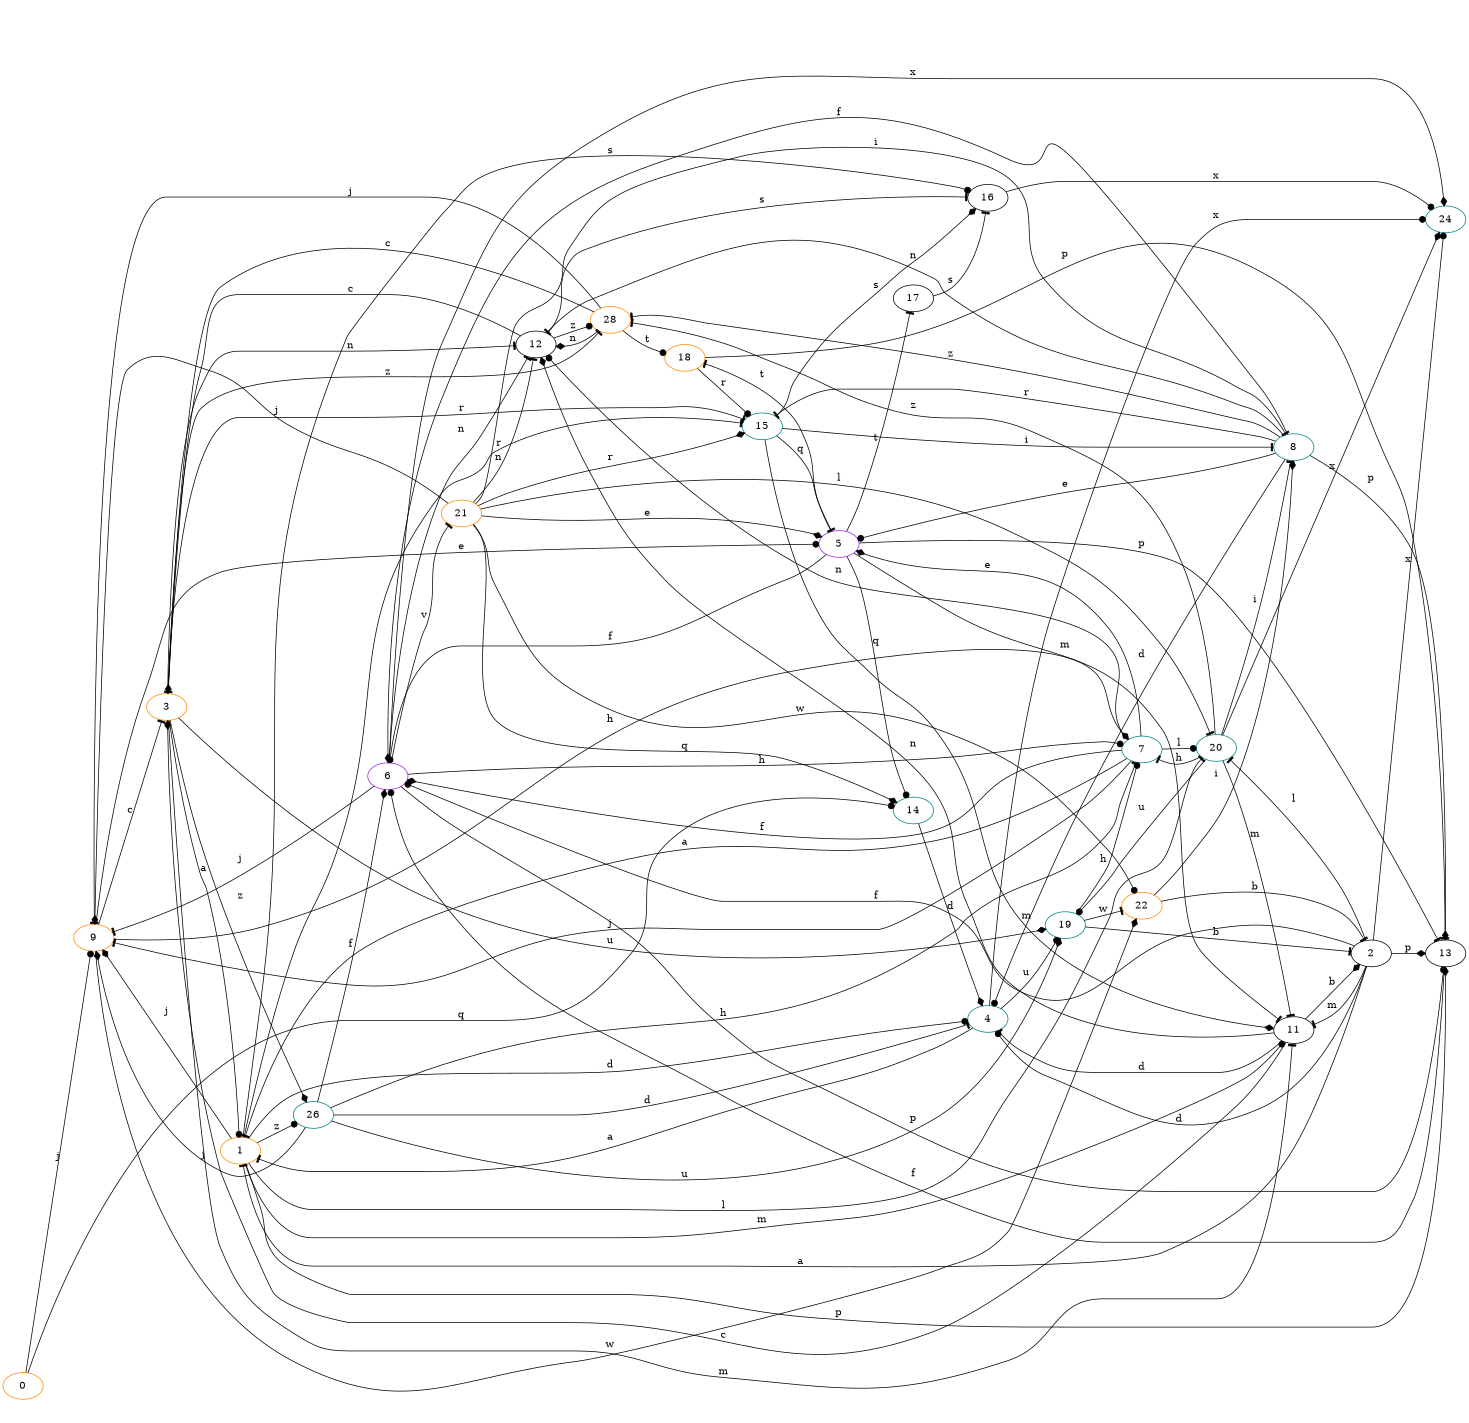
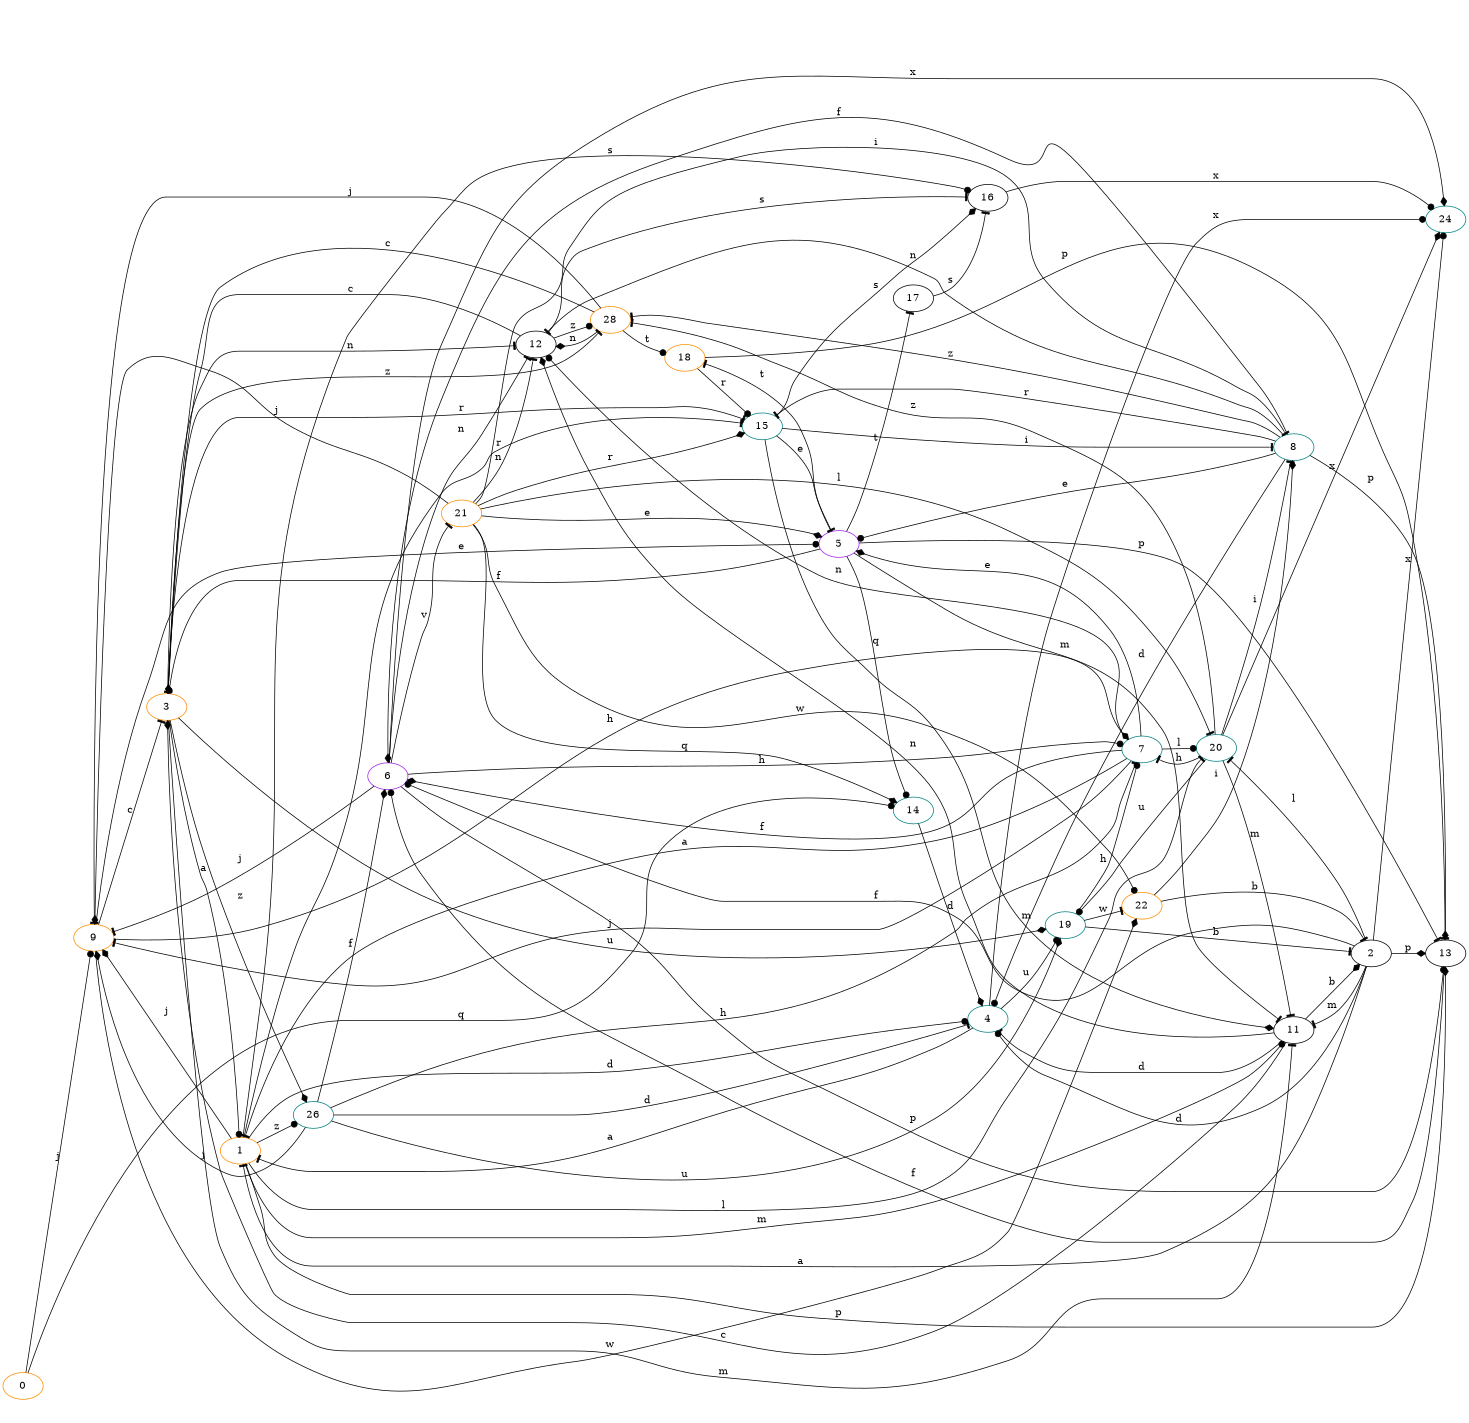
edge "15" -> "5": label "q" -> "e"
edge "5" -> "6": now "5" -> "3"
